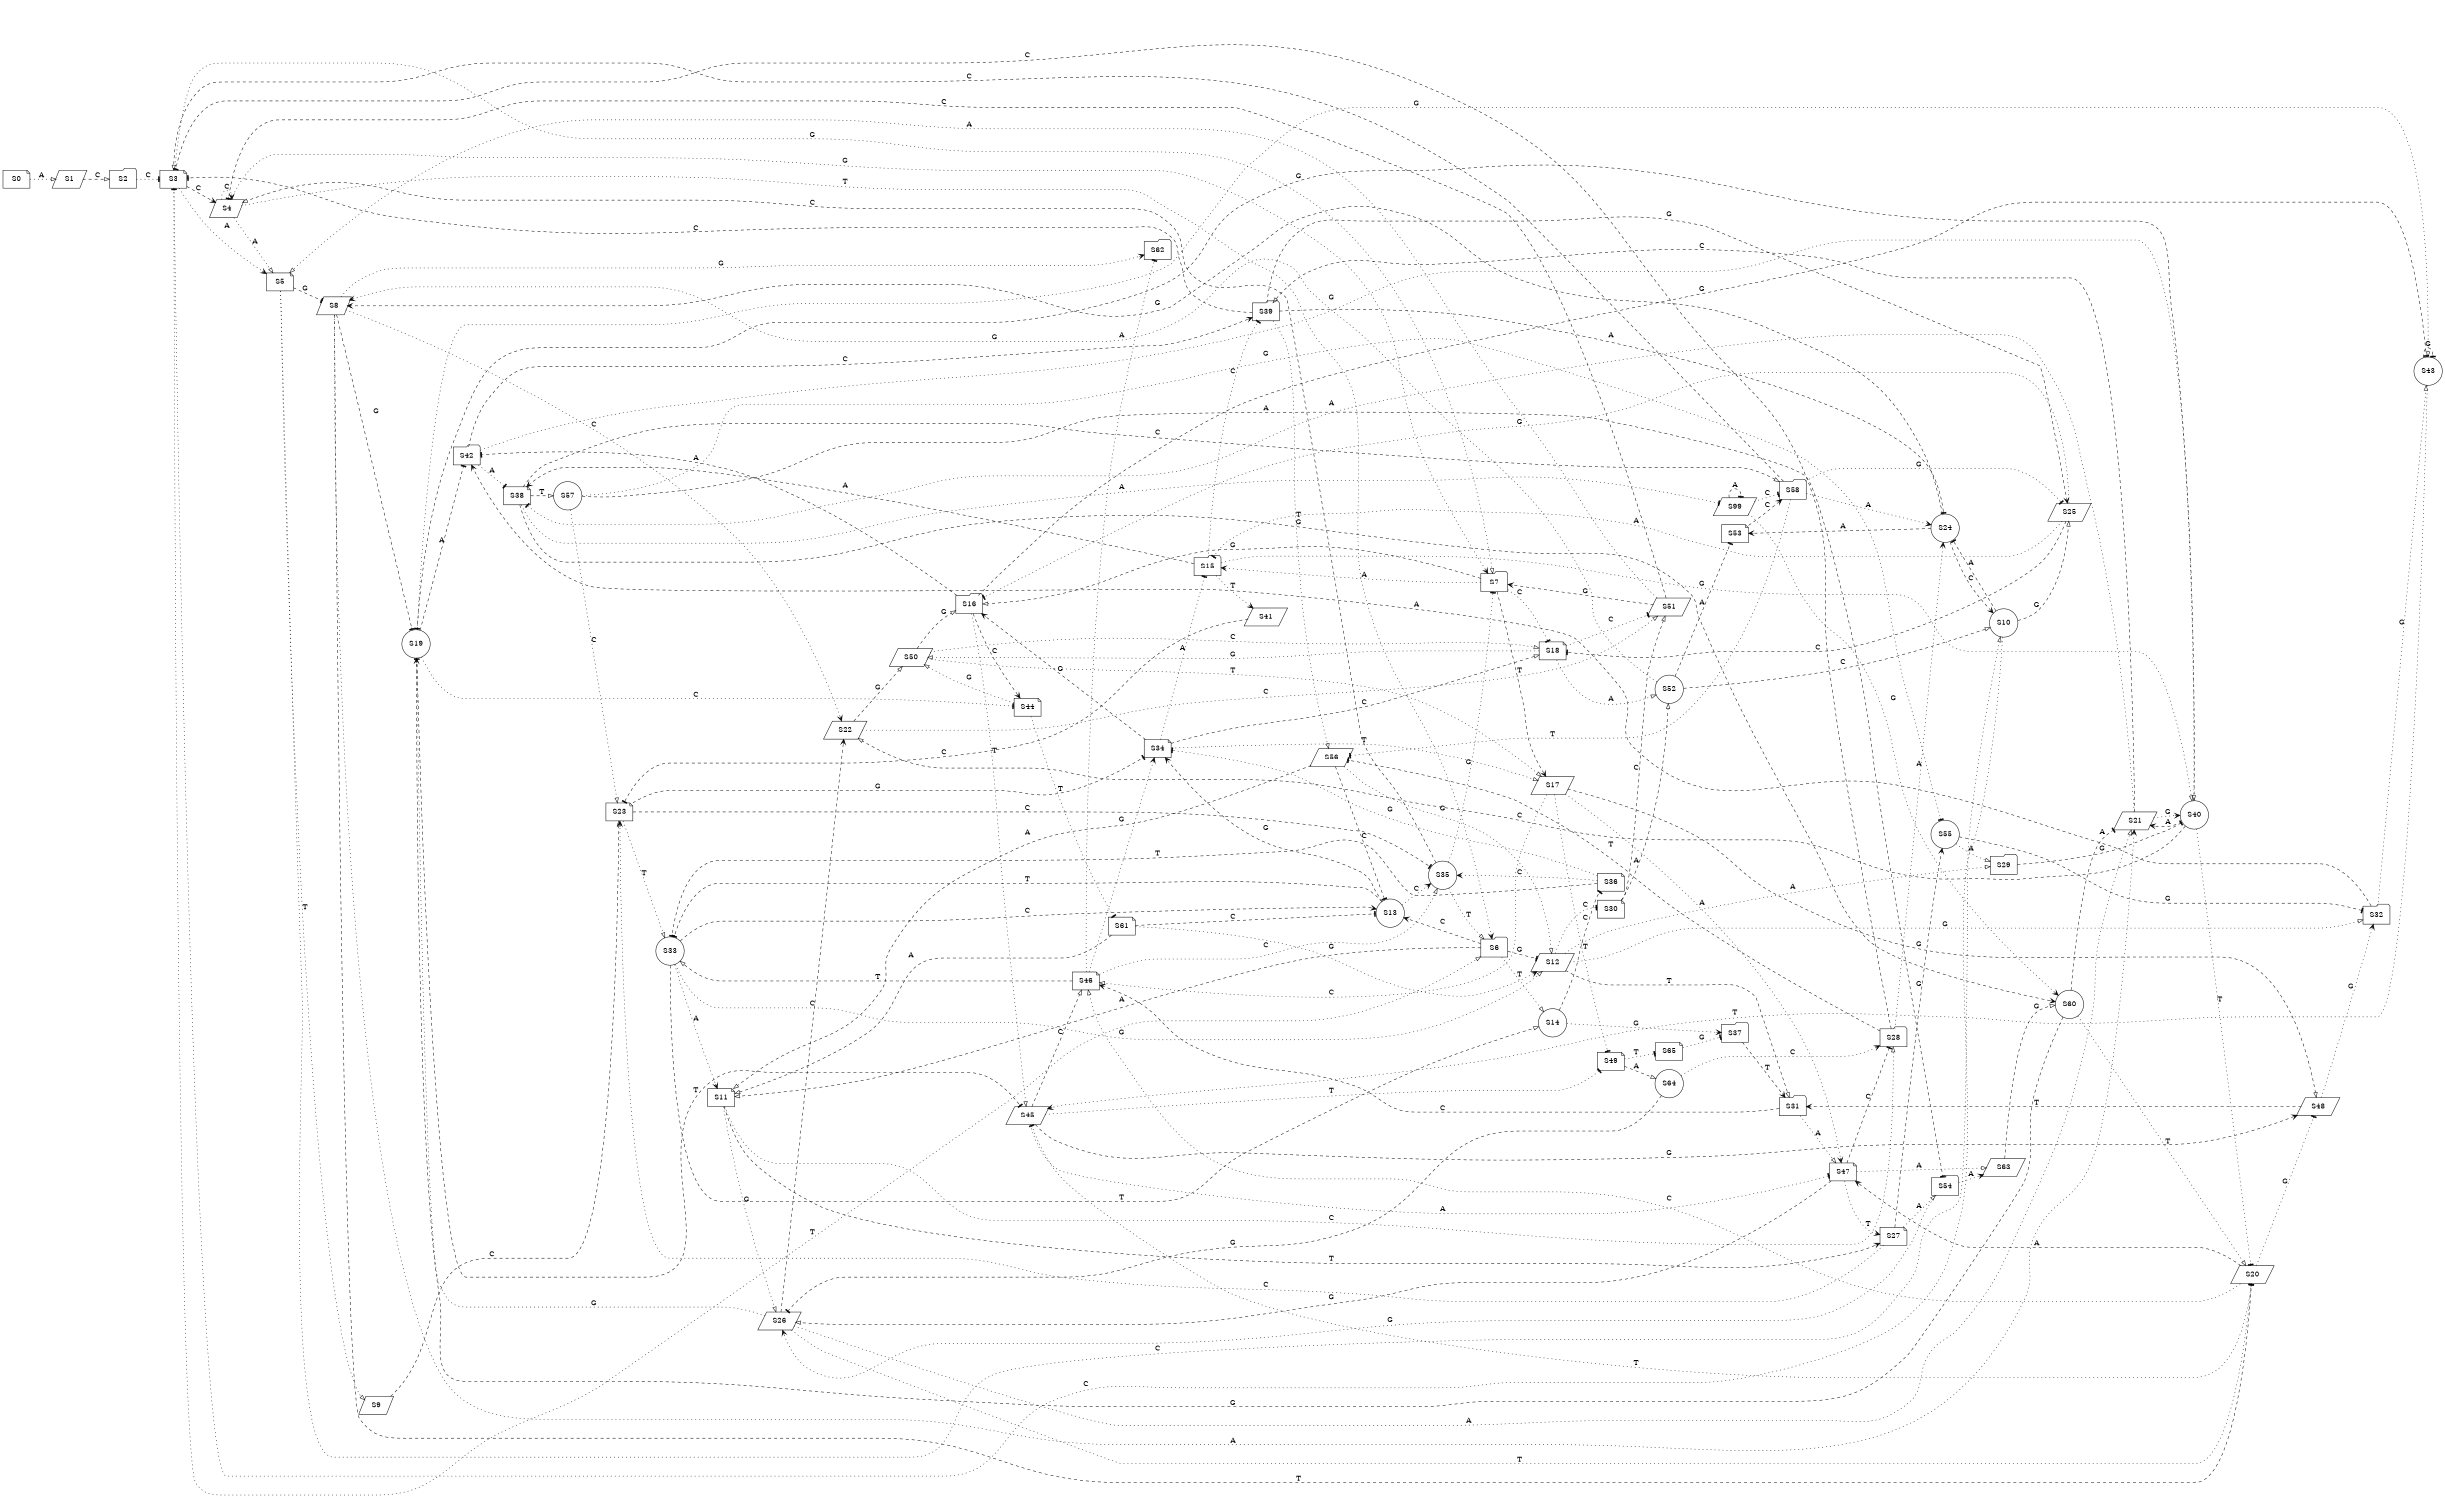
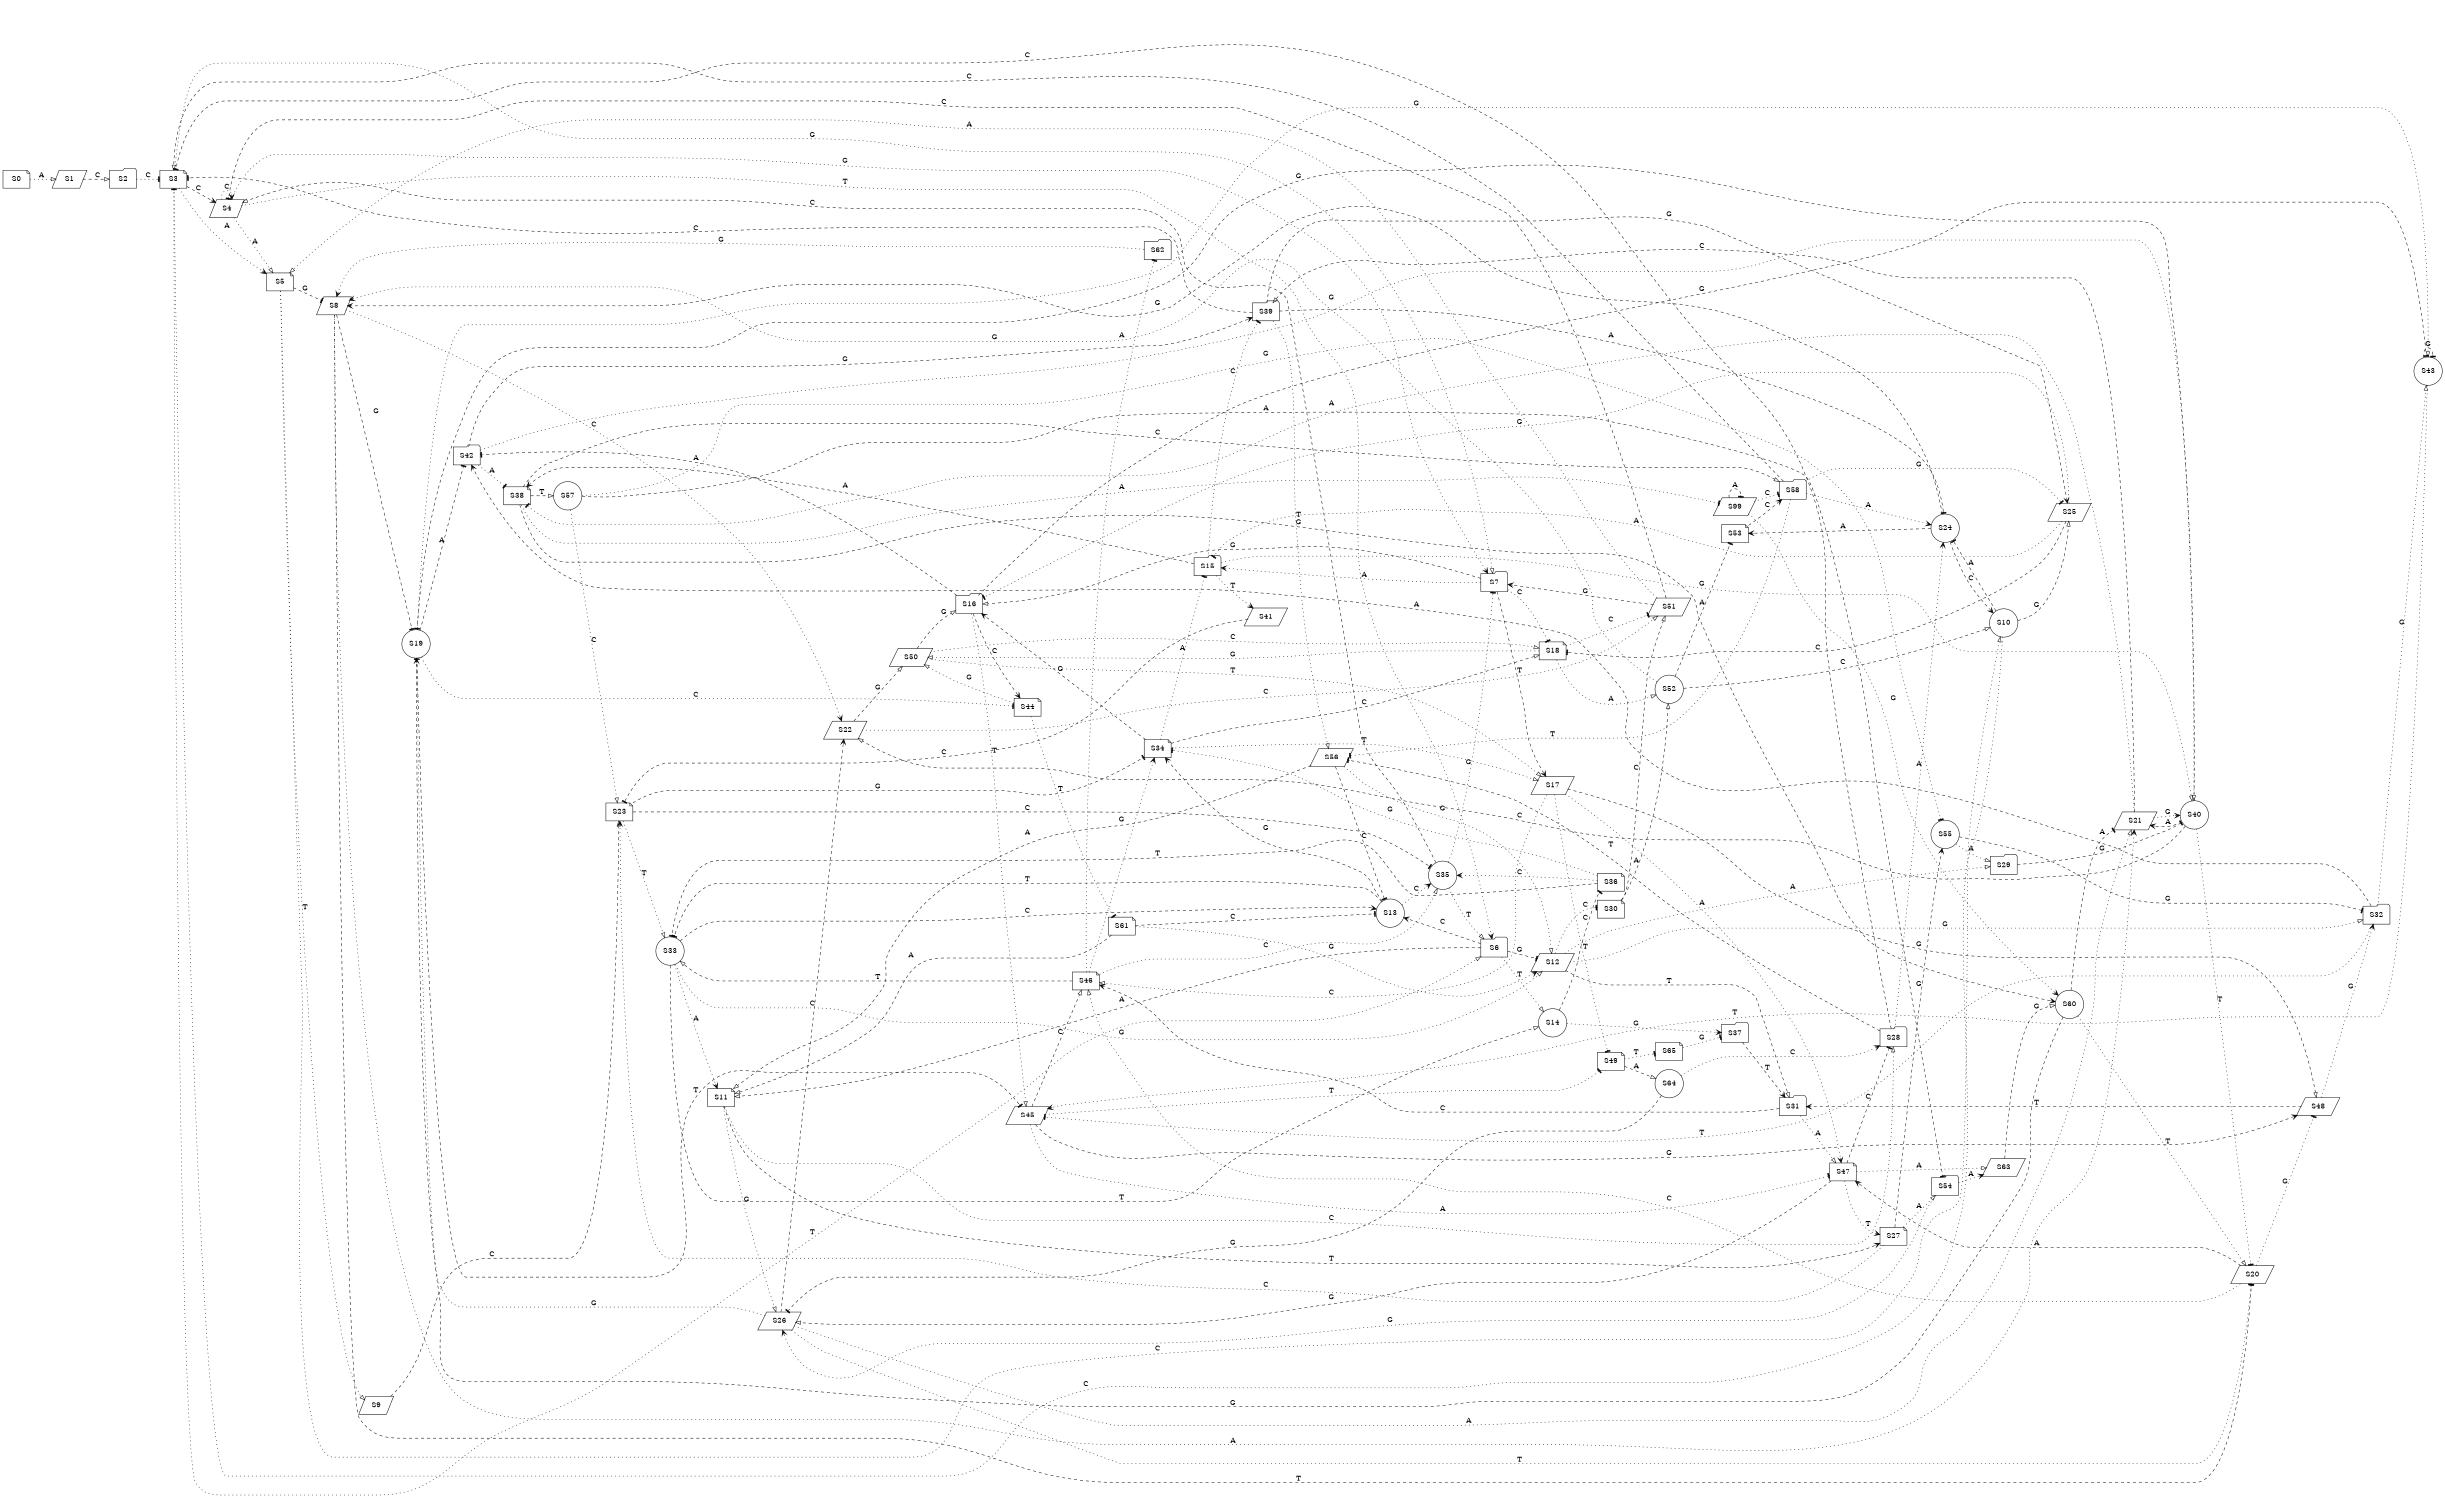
edge "S8" -> "S62": reversed
edge "S42" -> "S39": label "C" -> "G"
edge "S20" -> "S45": now "S32" -> "S45"
